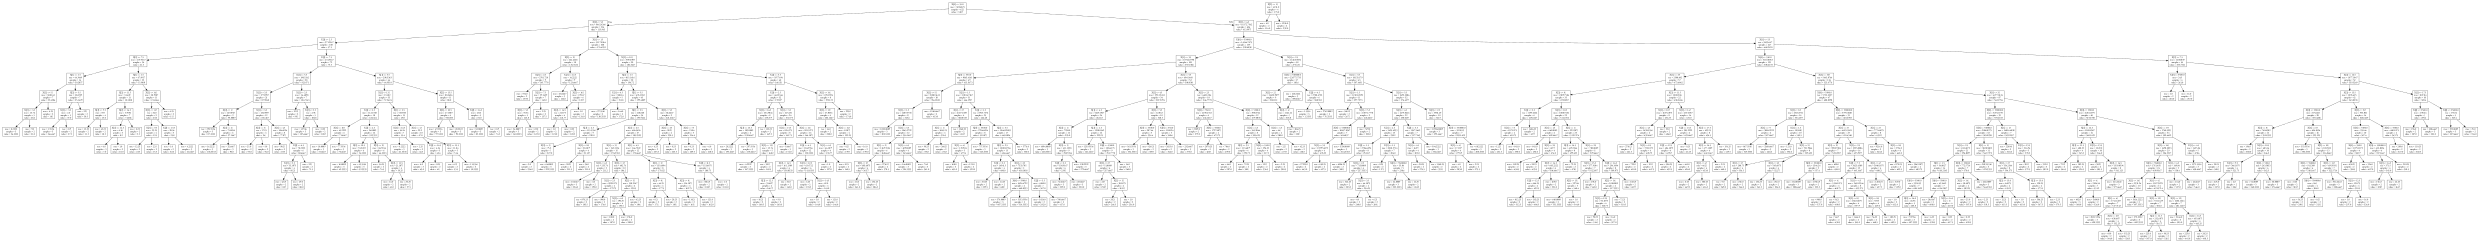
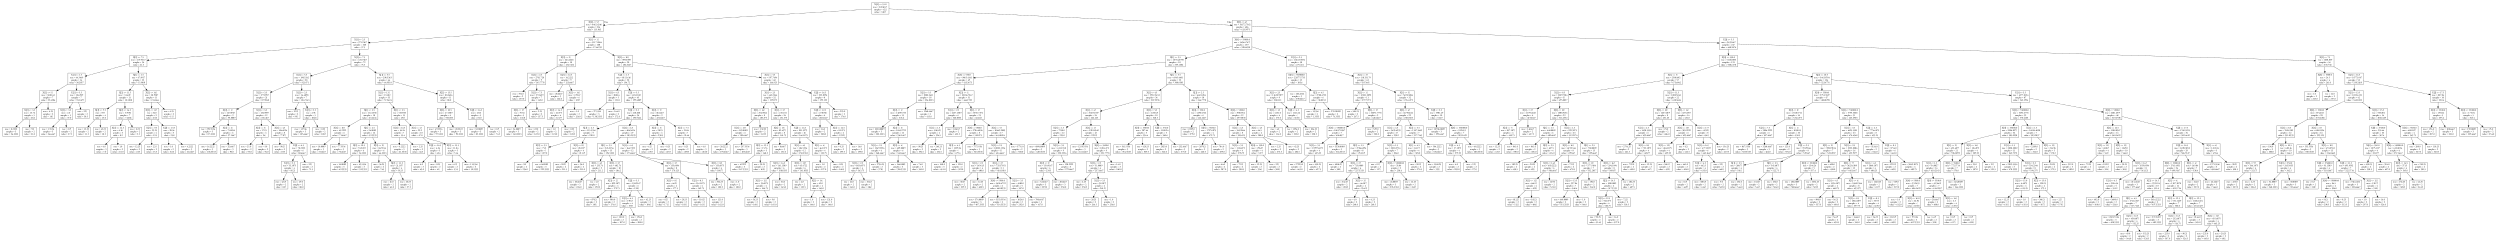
edge "X[2] <= 2.5 mse = 11650.9877 samples = 9 value = 280.1111" -> "X[2] <= 1.5 mse = 4131.0 samples = 4 value = 173.0": added
edge "X[0] <= 5500.0 mse = 772.5714 samples = 7 value = 570.0" -> "X[2] <= 14.5 mse = 18.6875 samples = 4 value = 589.25": reversed
